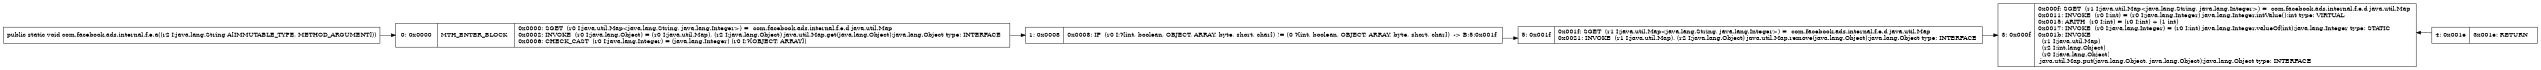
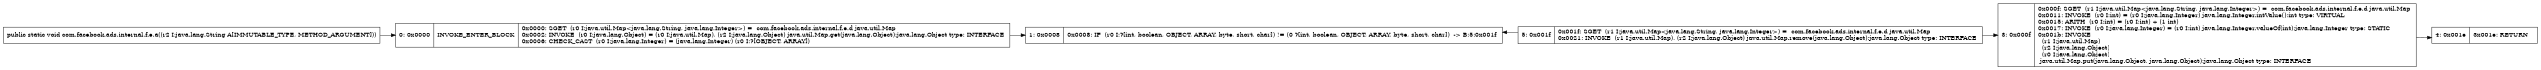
edge "4: 0x001e" -> "3: 0x000f": reversed
node "0: 0x0000": text "MTH_ENTER_BLOCK" -> "INVOKE_ENTER_BLOCK"
edge "1: 0x0008" -> "5: 0x001f": reversed
node "3: 0x000f": text "(r2 I:int.lang.Object)" -> "(r2 I:java.lang.Object)"
